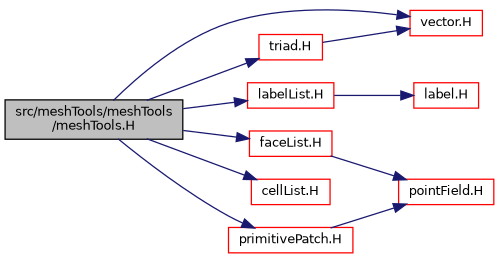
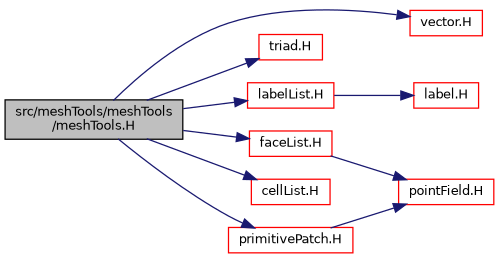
edge "triad.H" -> "vector.H": removed
